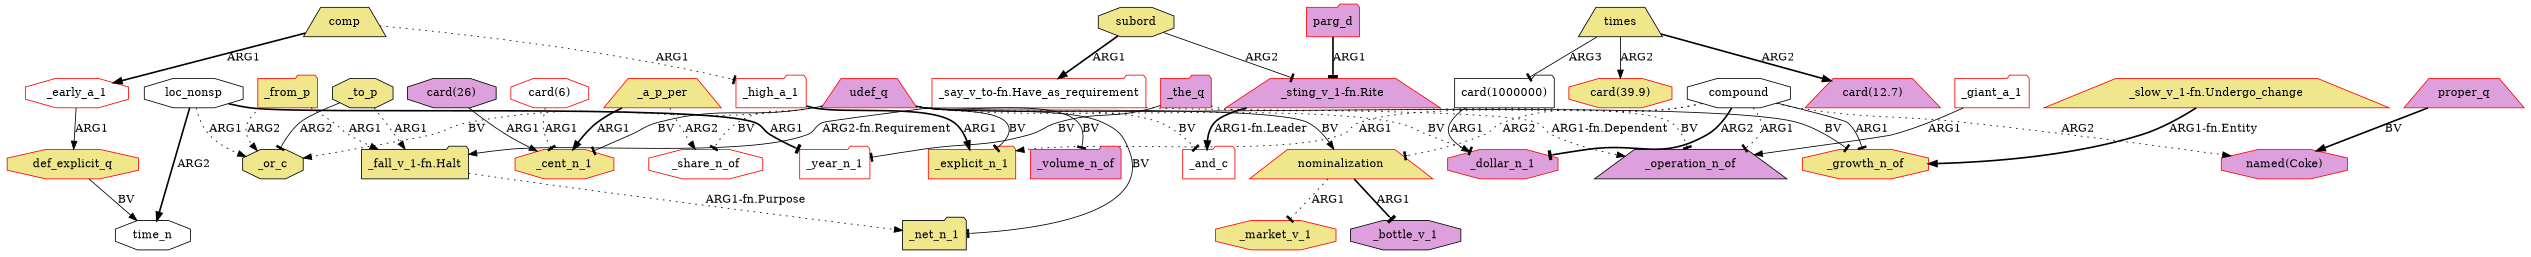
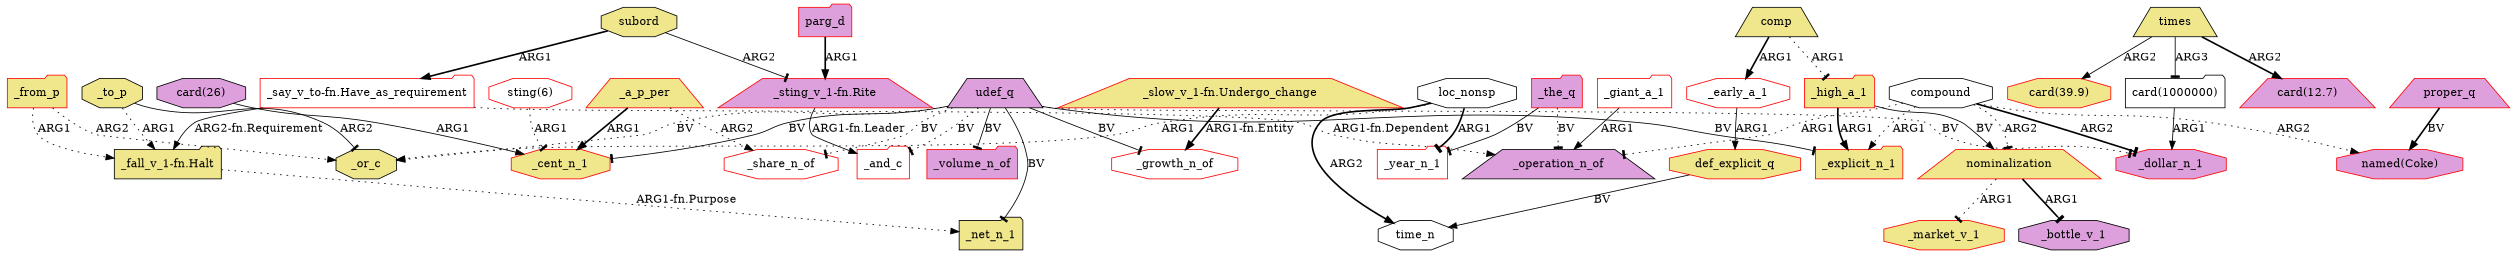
edge "parg_d" -> "_sting_v_1-fn.Rite": arrowhead tee -> normal
node "card(6)": label "card(6)" -> "sting(6)"
node "_high_a_1": fillcolor white -> khaki
node "udef_q": color red -> black
edge "udef_q" -> "nominalization": now "_high_a_1" -> "nominalization"
edge "_sting_v_1-fn.Rite" -> "_and_c": style bold -> solid
edge "compound" -> "_growth_n_of": removed, label "ARG1"
node "_growth_n_of": fillcolor khaki -> white
